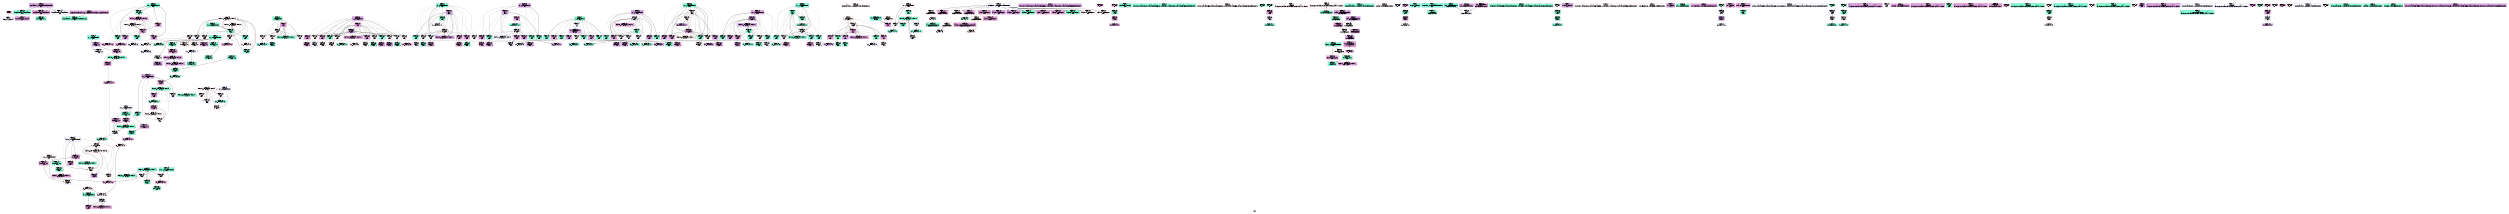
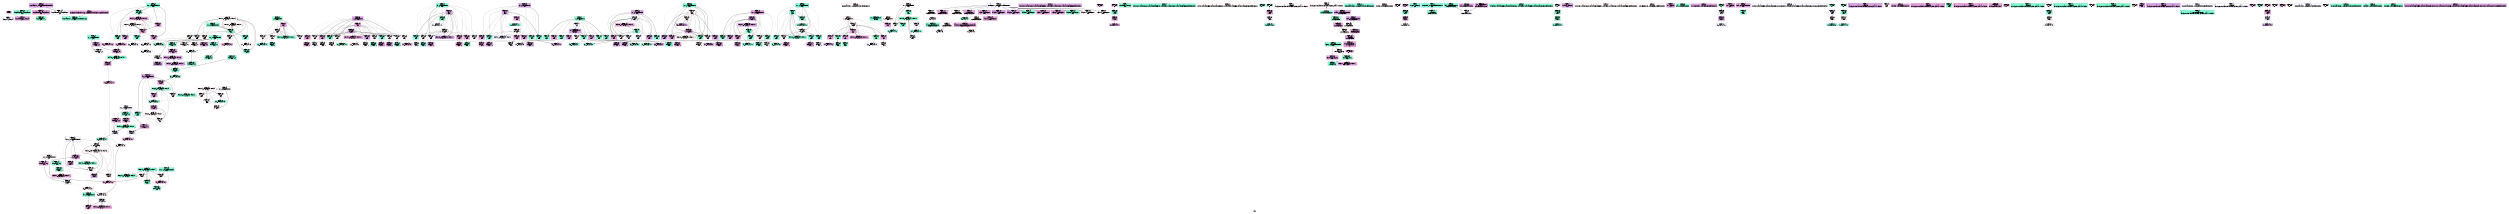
node "NodeID: 259": fillcolor aquamarine -> white
